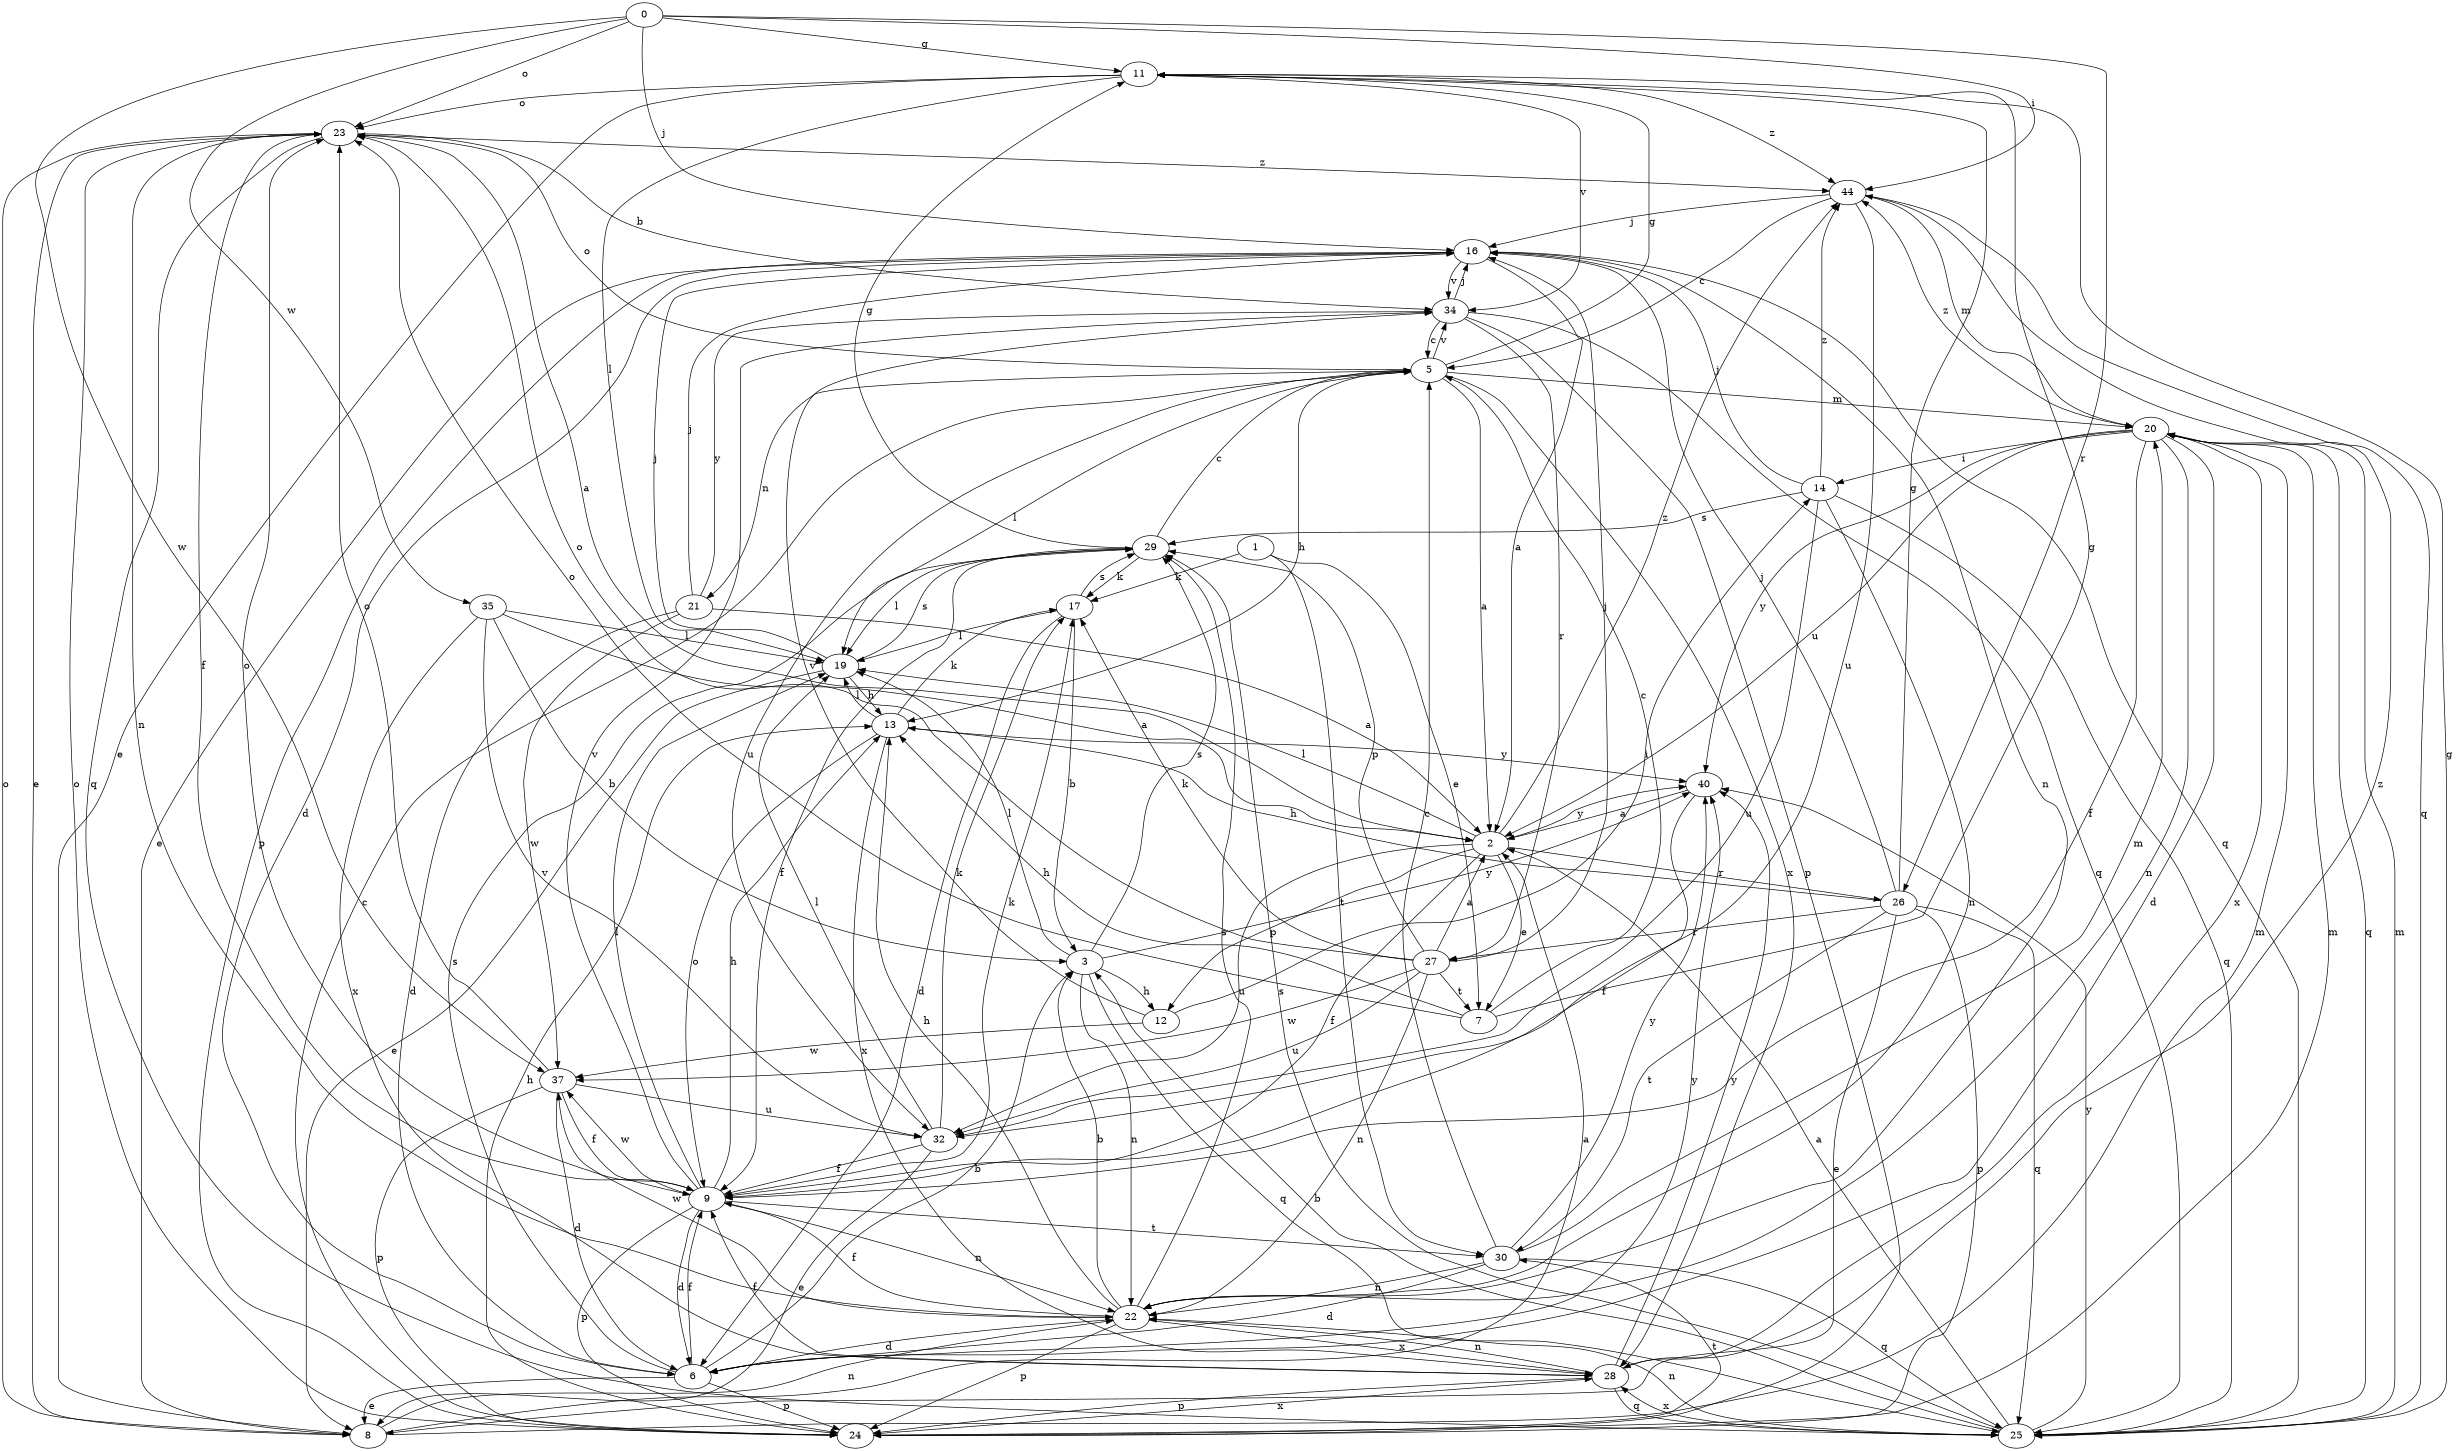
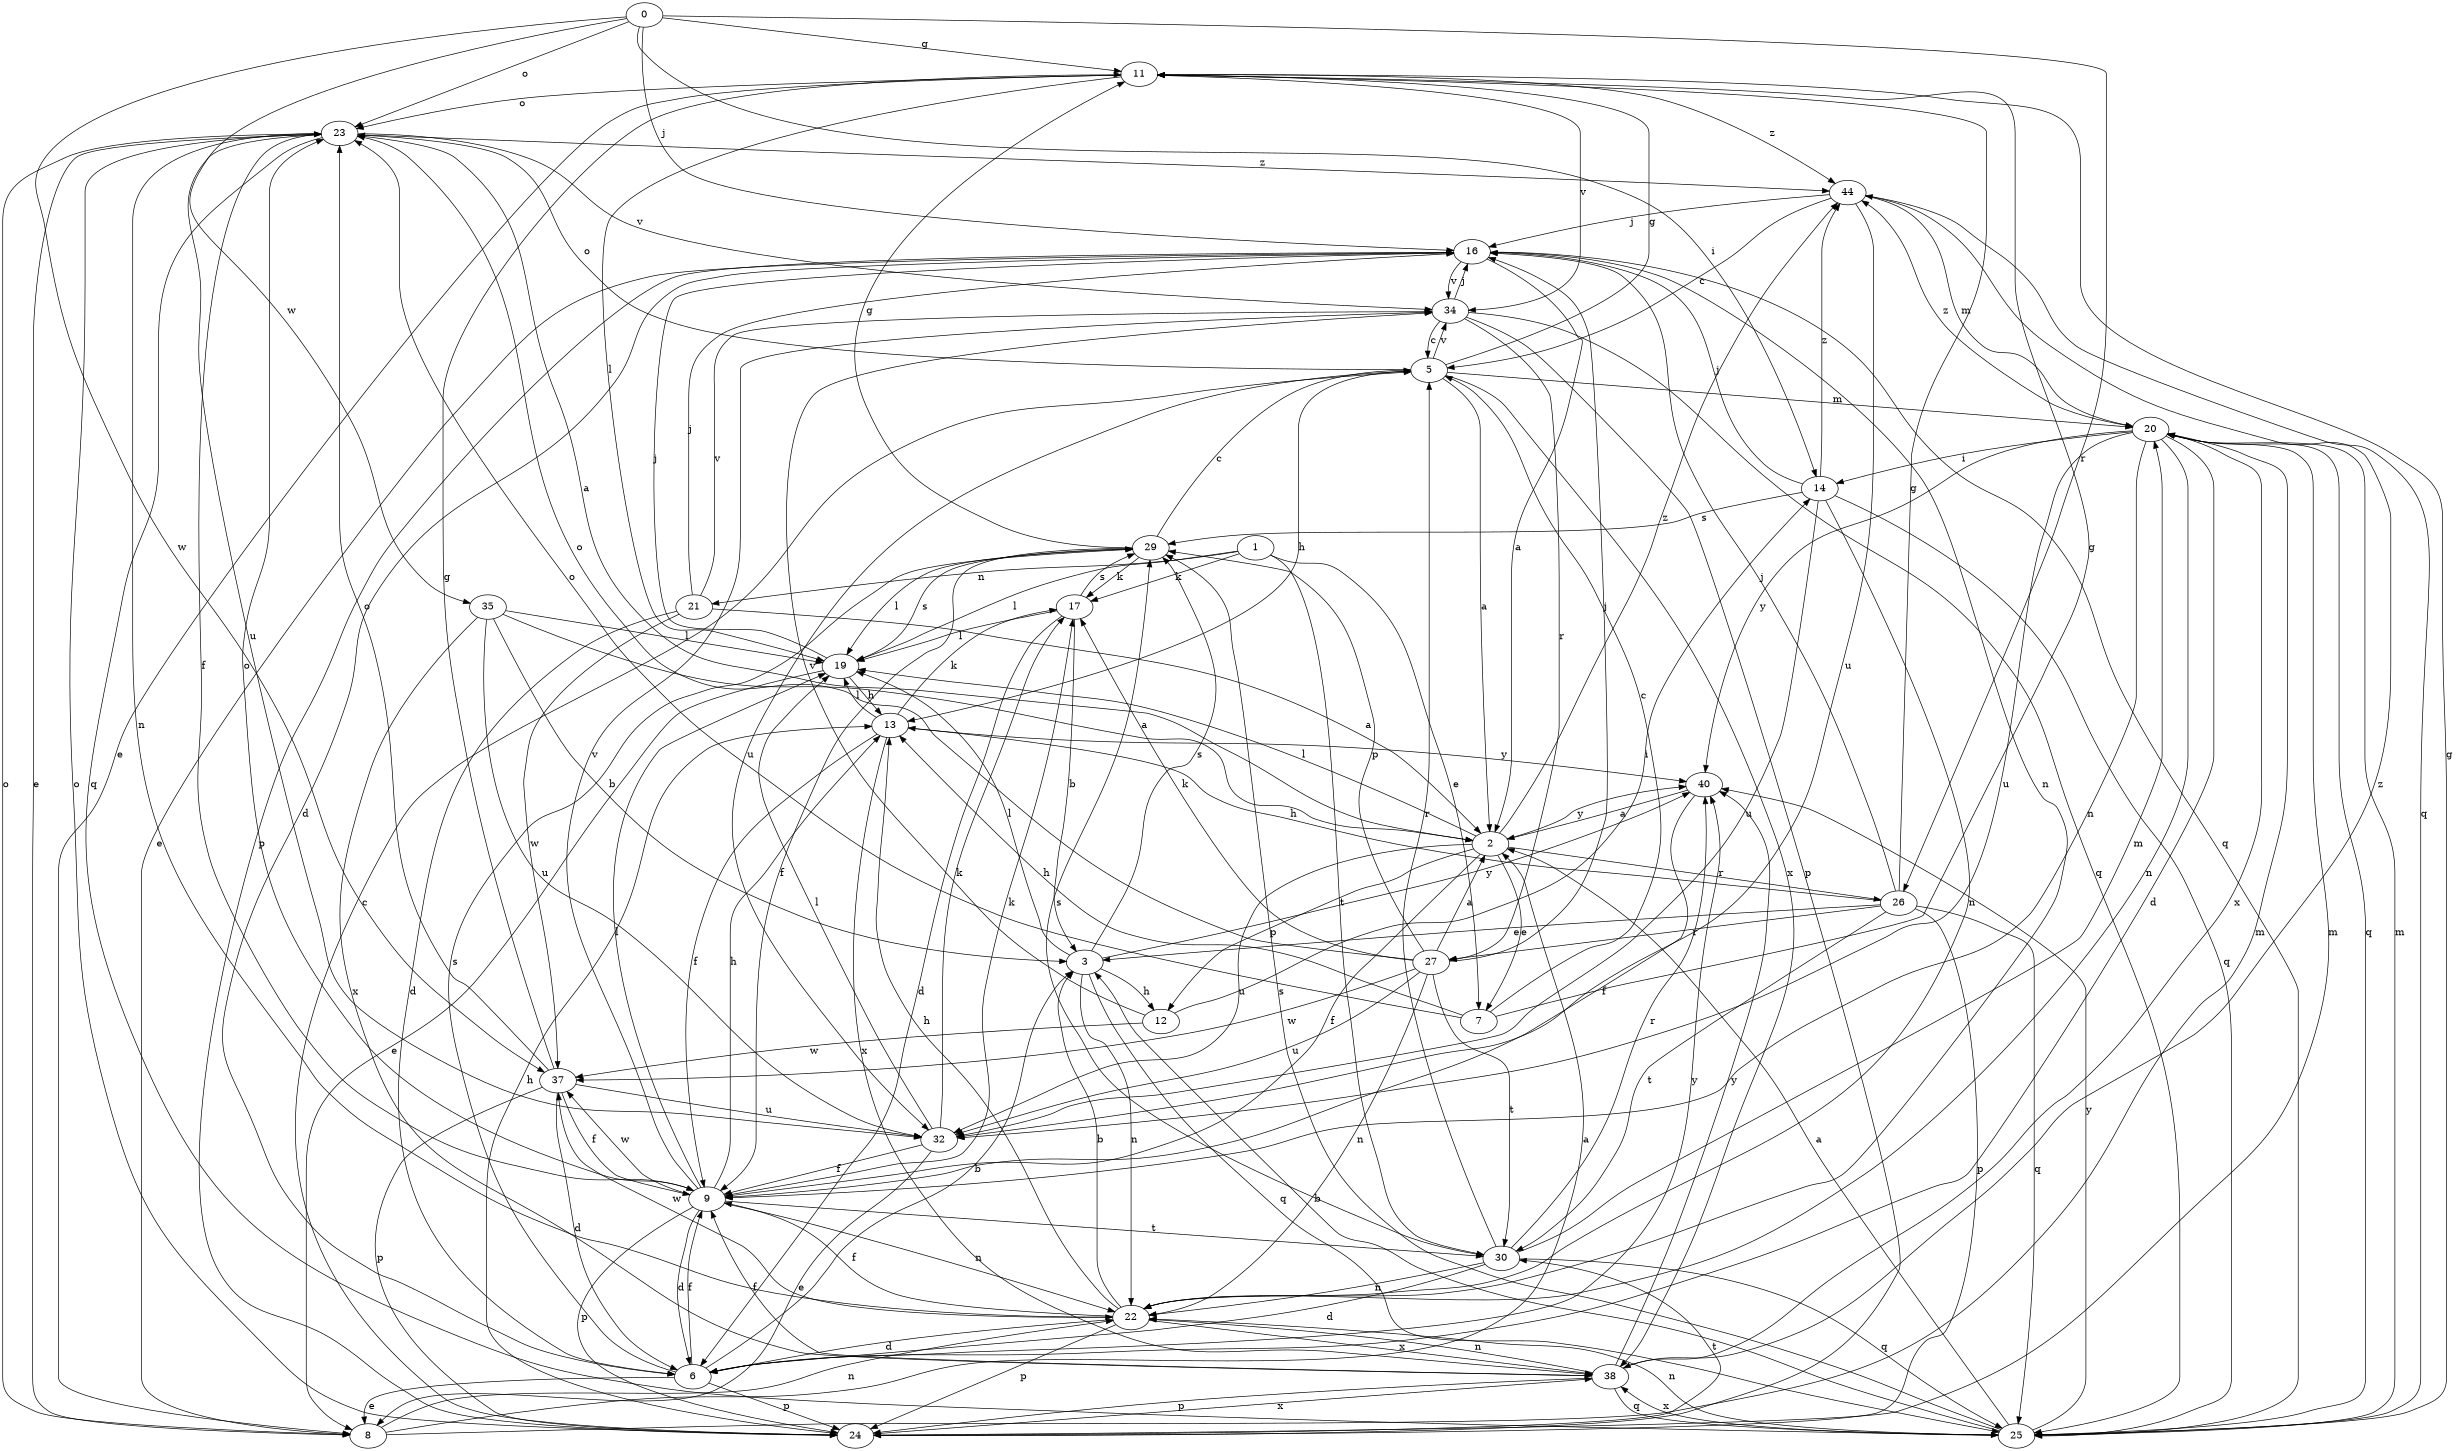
edge "0" -> "44": now "0" -> "14"
edge "23" -> "34": label "b" -> "v"
edge "37" -> "11": added, label "g"
edge "5" -> "21": now "1" -> "21"
edge "21" -> "34": label "y" -> "v"
edge "5" -> "19": now "1" -> "19"
edge "20" -> "2": now "20" -> "32"
edge "30" -> "5": label "c" -> "r"
edge "20" -> "9": label "f" -> "n"
edge "23" -> "32": added, label "u"
edge "35" -> "32": label "v" -> "u"
edge "22" -> "29": now "30" -> "29"
edge "13" -> "9": label "o" -> "f"
edge "27" -> "7": now "27" -> "30"
edge "30" -> "40": label "y" -> "r"
node "28": label "28" -> "38"
edge "26" -> "8": now "26" -> "3"
